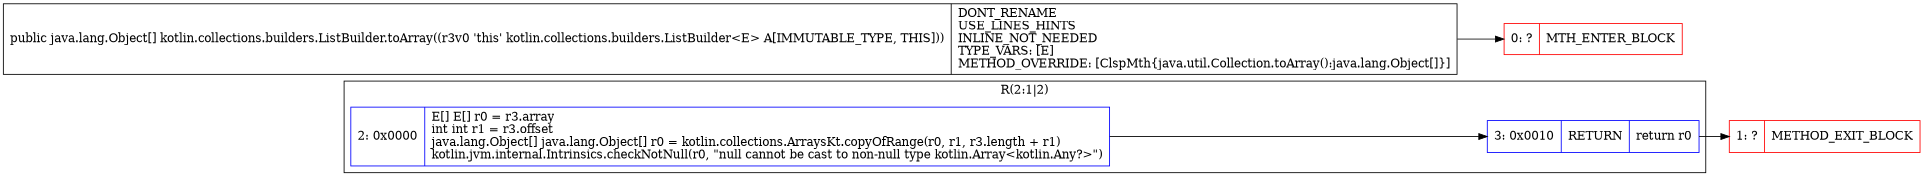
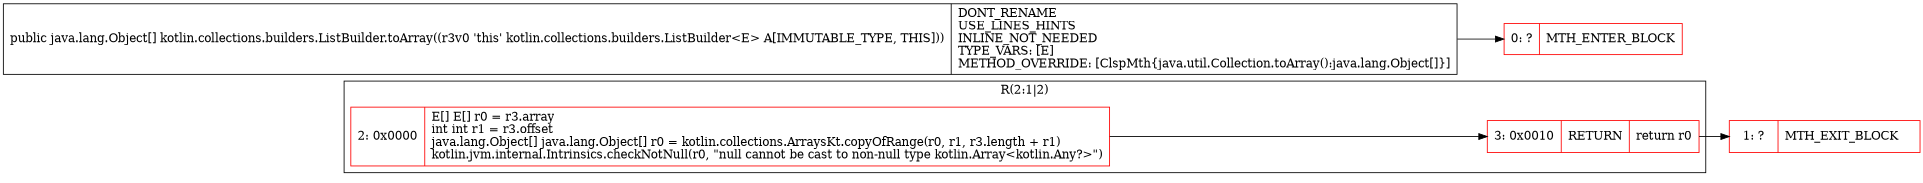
node "1: ?": text "METHOD_EXIT_BLOCK" -> "MTH_EXIT_BLOCK"
node "2: 0x0000": color blue -> red
node "3: 0x0010": color blue -> red
